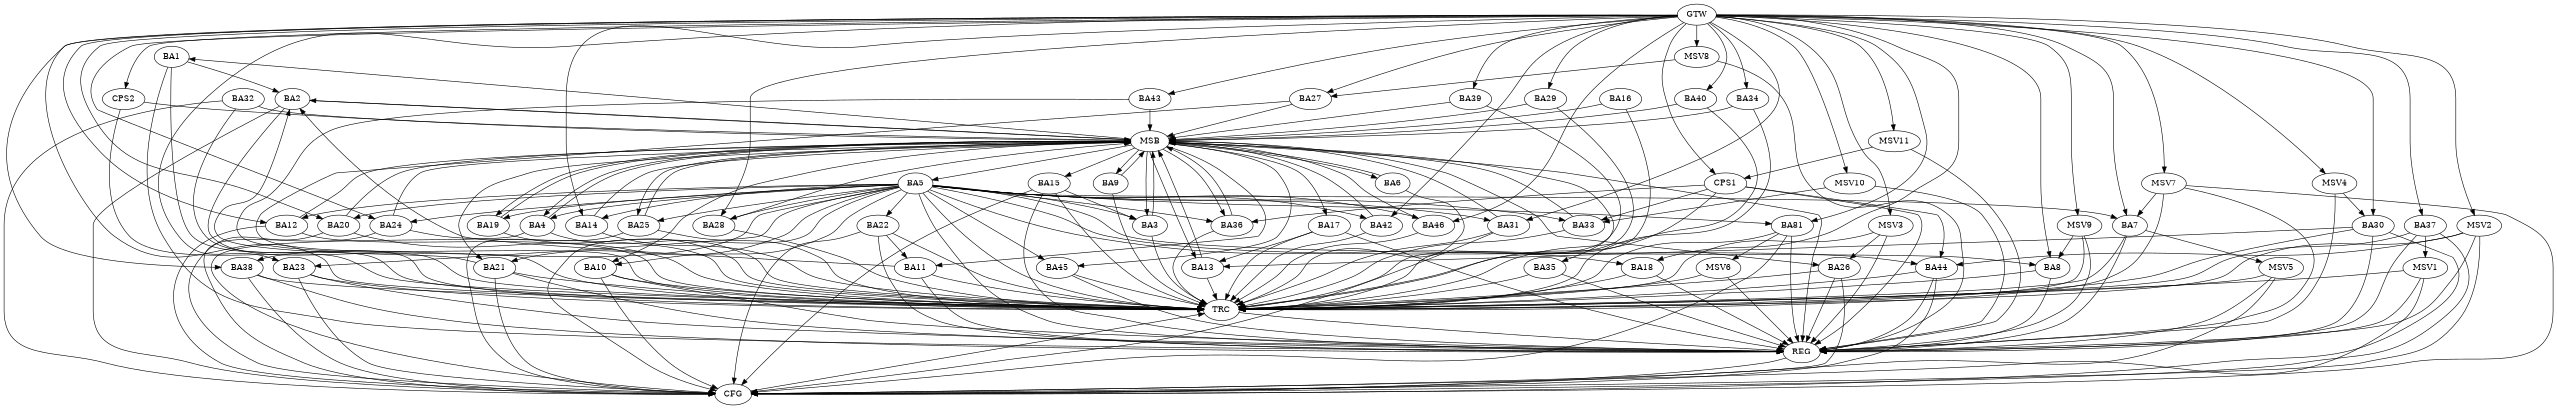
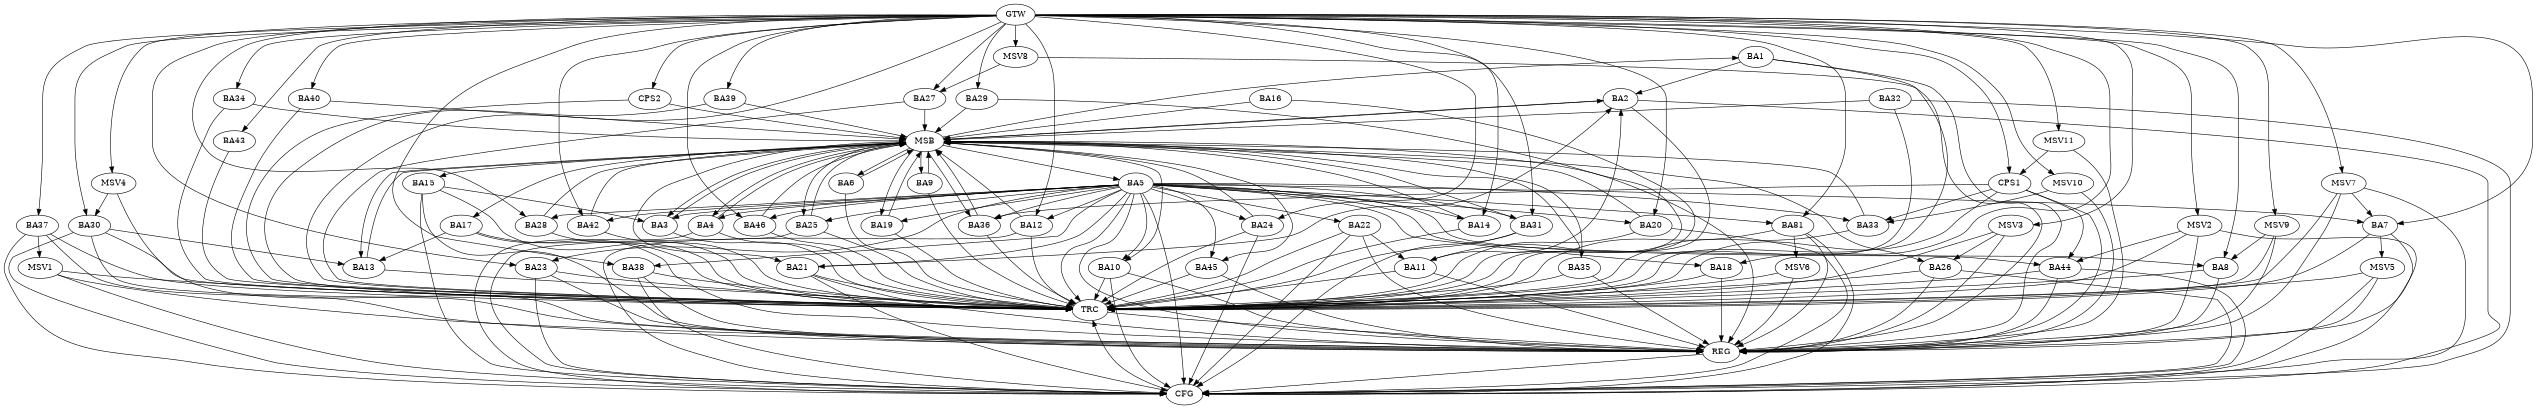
edge "BA43" -> "MSB": removed
